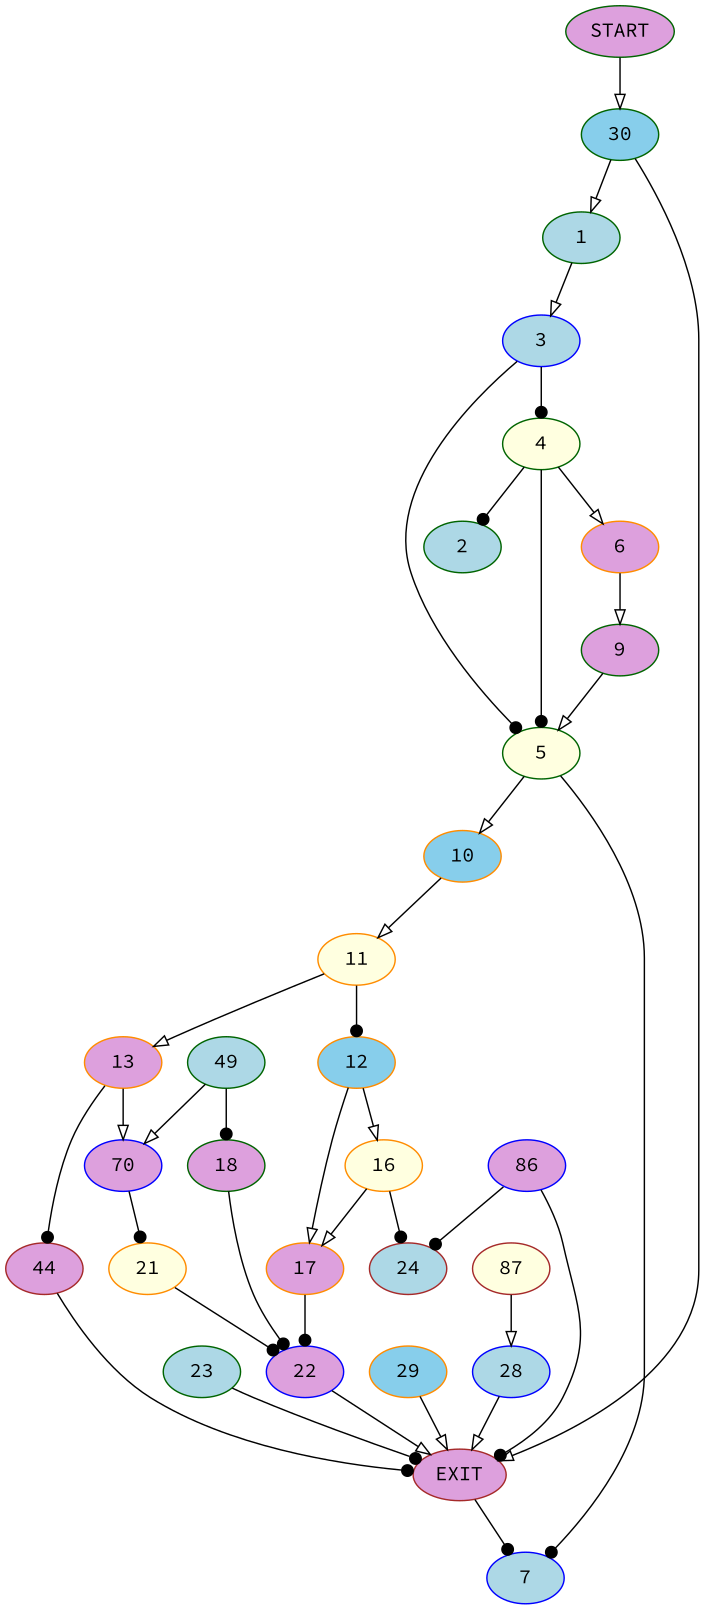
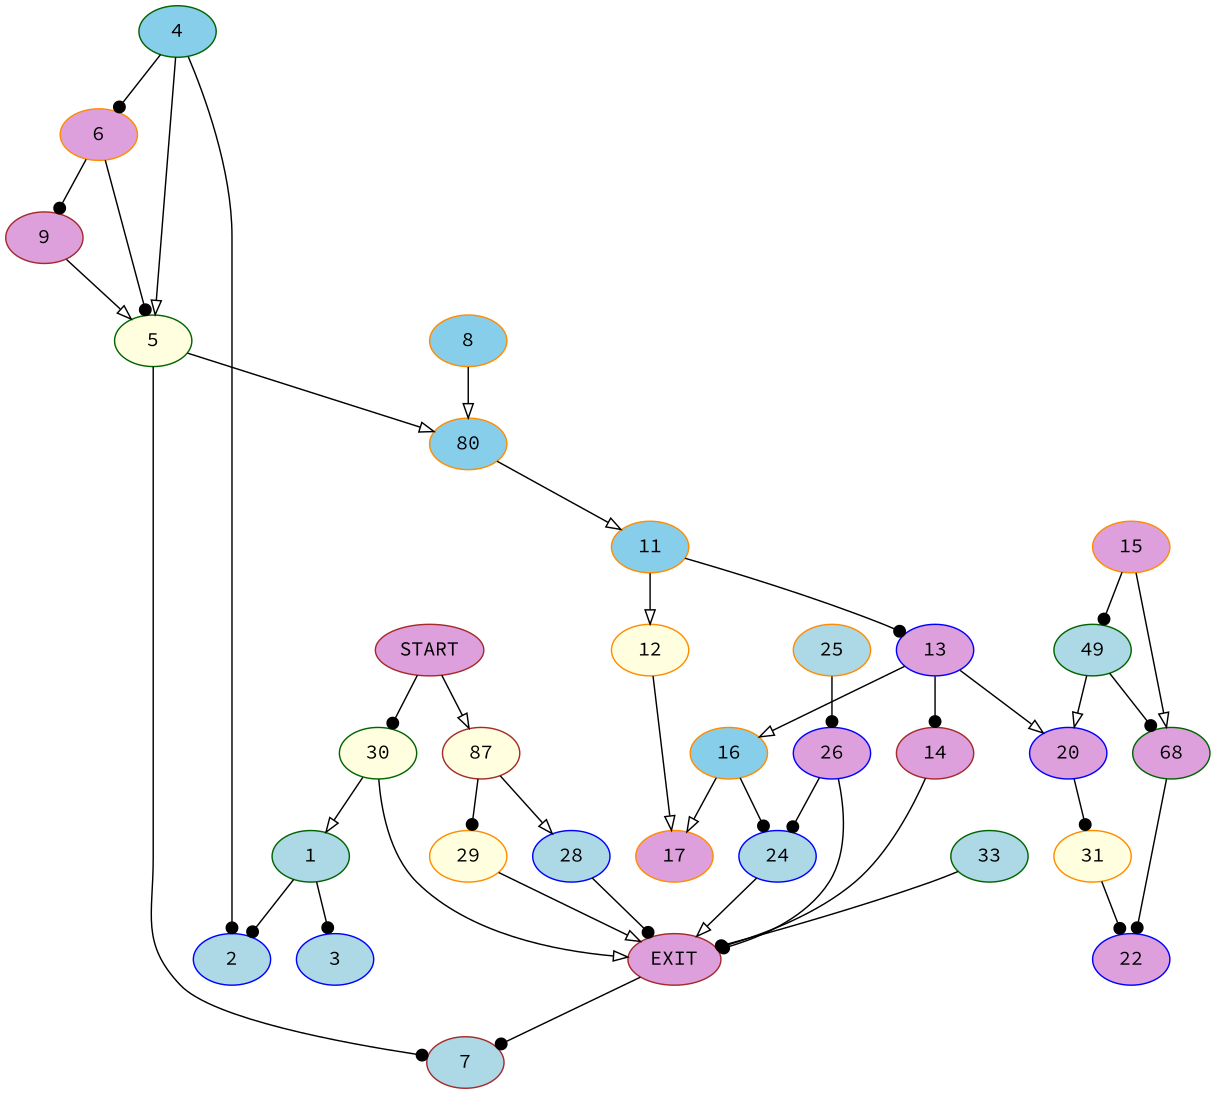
node "START": color darkgreen -> brown
edge "START" -> "30": arrowhead onormal -> dot
node "30": fillcolor skyblue -> lightyellow
edge "1" -> "3": arrowhead onormal -> dot
node "8": added
edge "3" -> "4": removed
node "4": fillcolor lightyellow -> skyblue
edge "4" -> "6": arrowhead onormal -> dot
edge "3" -> "5": now "6" -> "5"
node "2": color darkgreen -> blue
node "15": added
edge "6" -> "9": arrowhead onormal -> dot
edge "4" -> "5": arrowhead dot -> onormal
node "9": color darkgreen -> brown
node "25": added
edge "START" -> "87": added
edge "87" -> "29": added
node "10": label "10" -> "80"
edge "1" -> "2": added
node "11": fillcolor lightyellow -> skyblue
edge "11" -> "12": arrowhead dot -> onormal
edge "11" -> "13": arrowhead onormal -> dot
node "13": color darkorange -> blue
node "12": fillcolor skyblue -> lightyellow
edge "12" -> "16": now "13" -> "16"
node "70": label "70" -> "20"
node "18": label "18" -> "68"
node "16": fillcolor lightyellow -> skyblue
node "86": label "86" -> "26"
node "44": label "44" -> "14"
node "21": label "21" -> "31"
node "24": color brown -> blue
edge "17" -> "22": removed
node "23": label "23" -> "33"
node "29": fillcolor skyblue -> lightyellow
edge "28" -> "EXIT": arrowhead onormal -> dot
edge "22" -> "EXIT": now "24" -> "EXIT"
node "7": color blue -> brown
